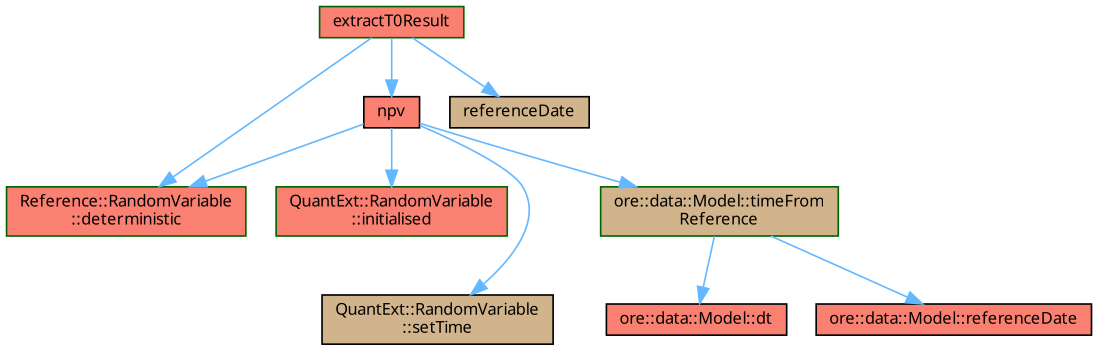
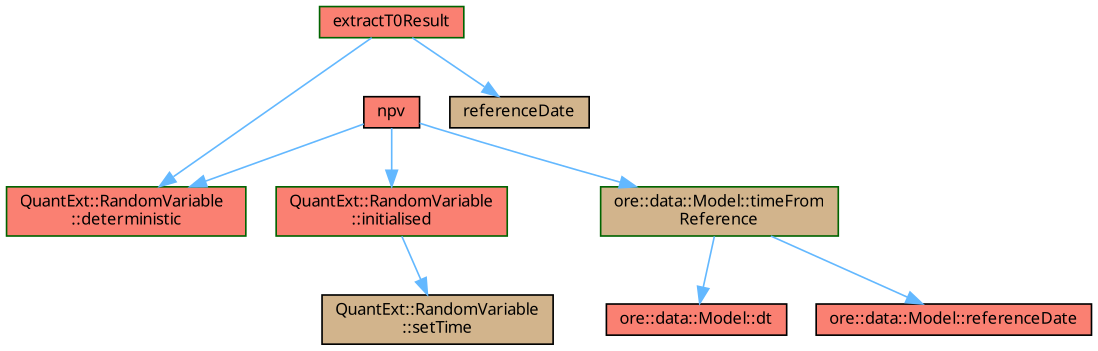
edge "extractT0Result" -> "npv": removed
edge "npv" -> "QuantExt::RandomVariable ::setTime": now "QuantExt::RandomVariable ::initialised" -> "QuantExt::RandomVariable ::setTime"
node "Reference::RandomVariable ::deterministic": label "Reference::RandomVariable ::deterministic" -> "QuantExt::RandomVariable ::deterministic"
